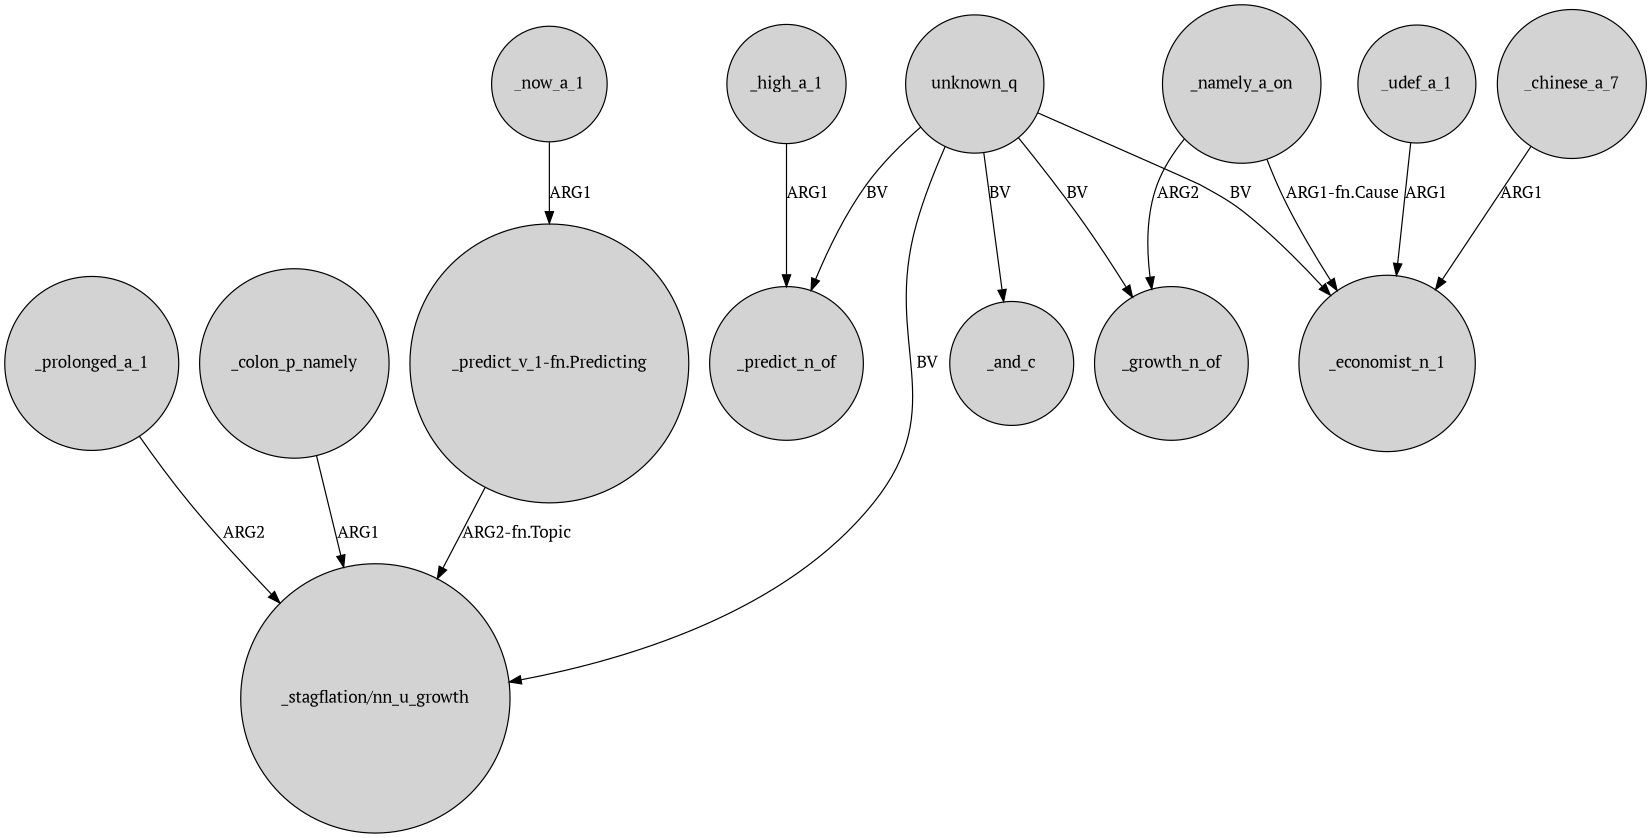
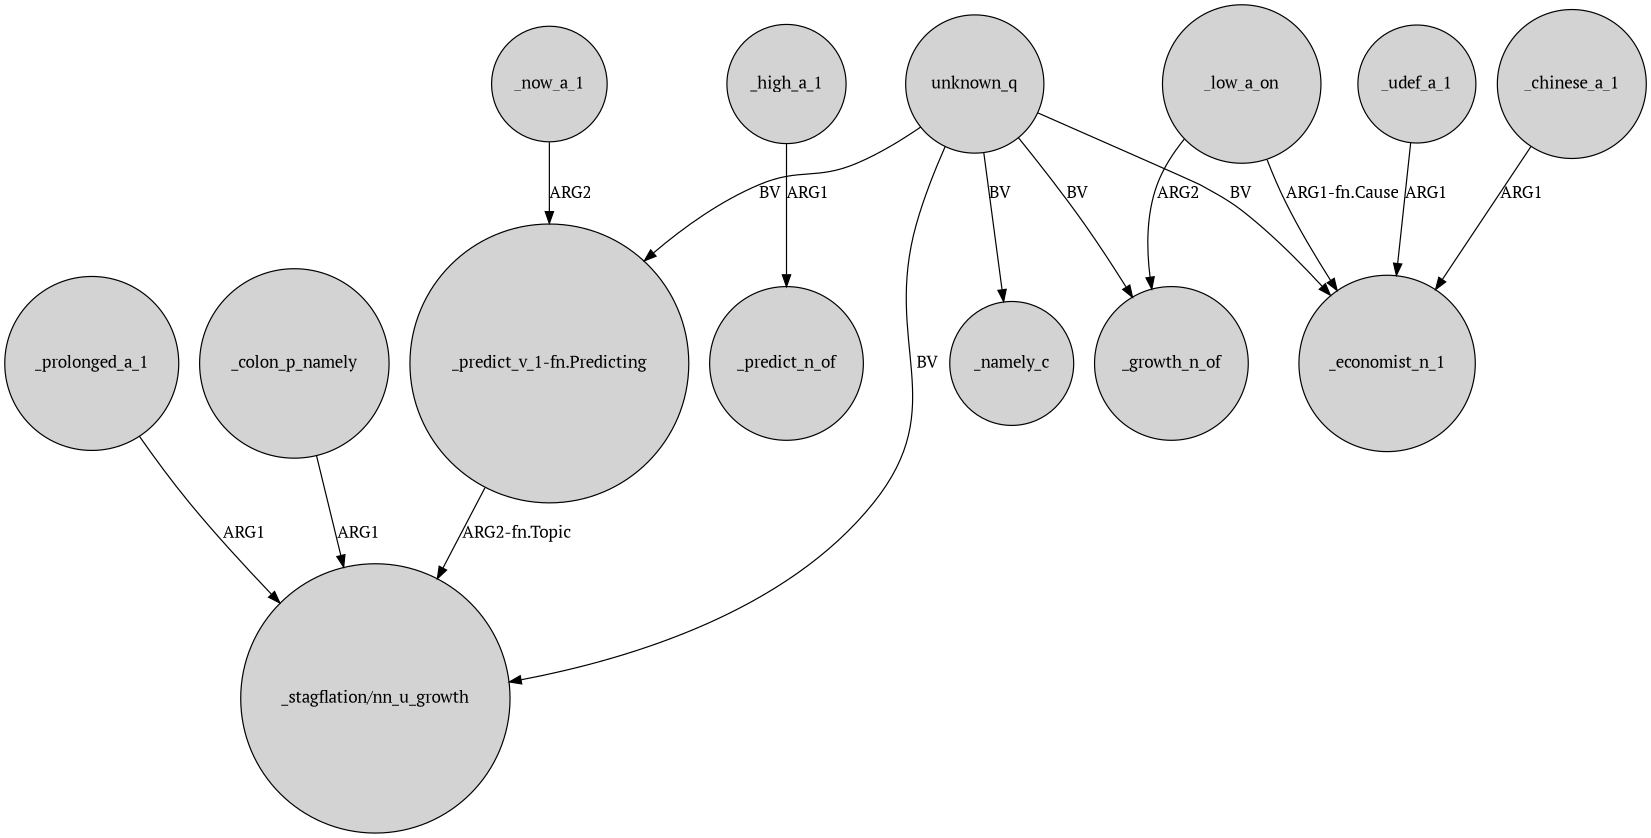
node "_namely_a_on": label "_namely_a_on" -> "_low_a_on"
node "_chinese_a_7": label "_chinese_a_7" -> "_chinese_a_1"
edge "_now_a_1" -> "_predict_v_1-fn.Predicting": label "ARG1" -> "ARG2"
edge "unknown_q" -> "_predict_n_of": now "unknown_q" -> "_predict_v_1-fn.Predicting"
node "_and_c": label "_and_c" -> "_namely_c"
edge "_prolonged_a_1" -> "_stagflation/nn_u_growth": label "ARG2" -> "ARG1"
